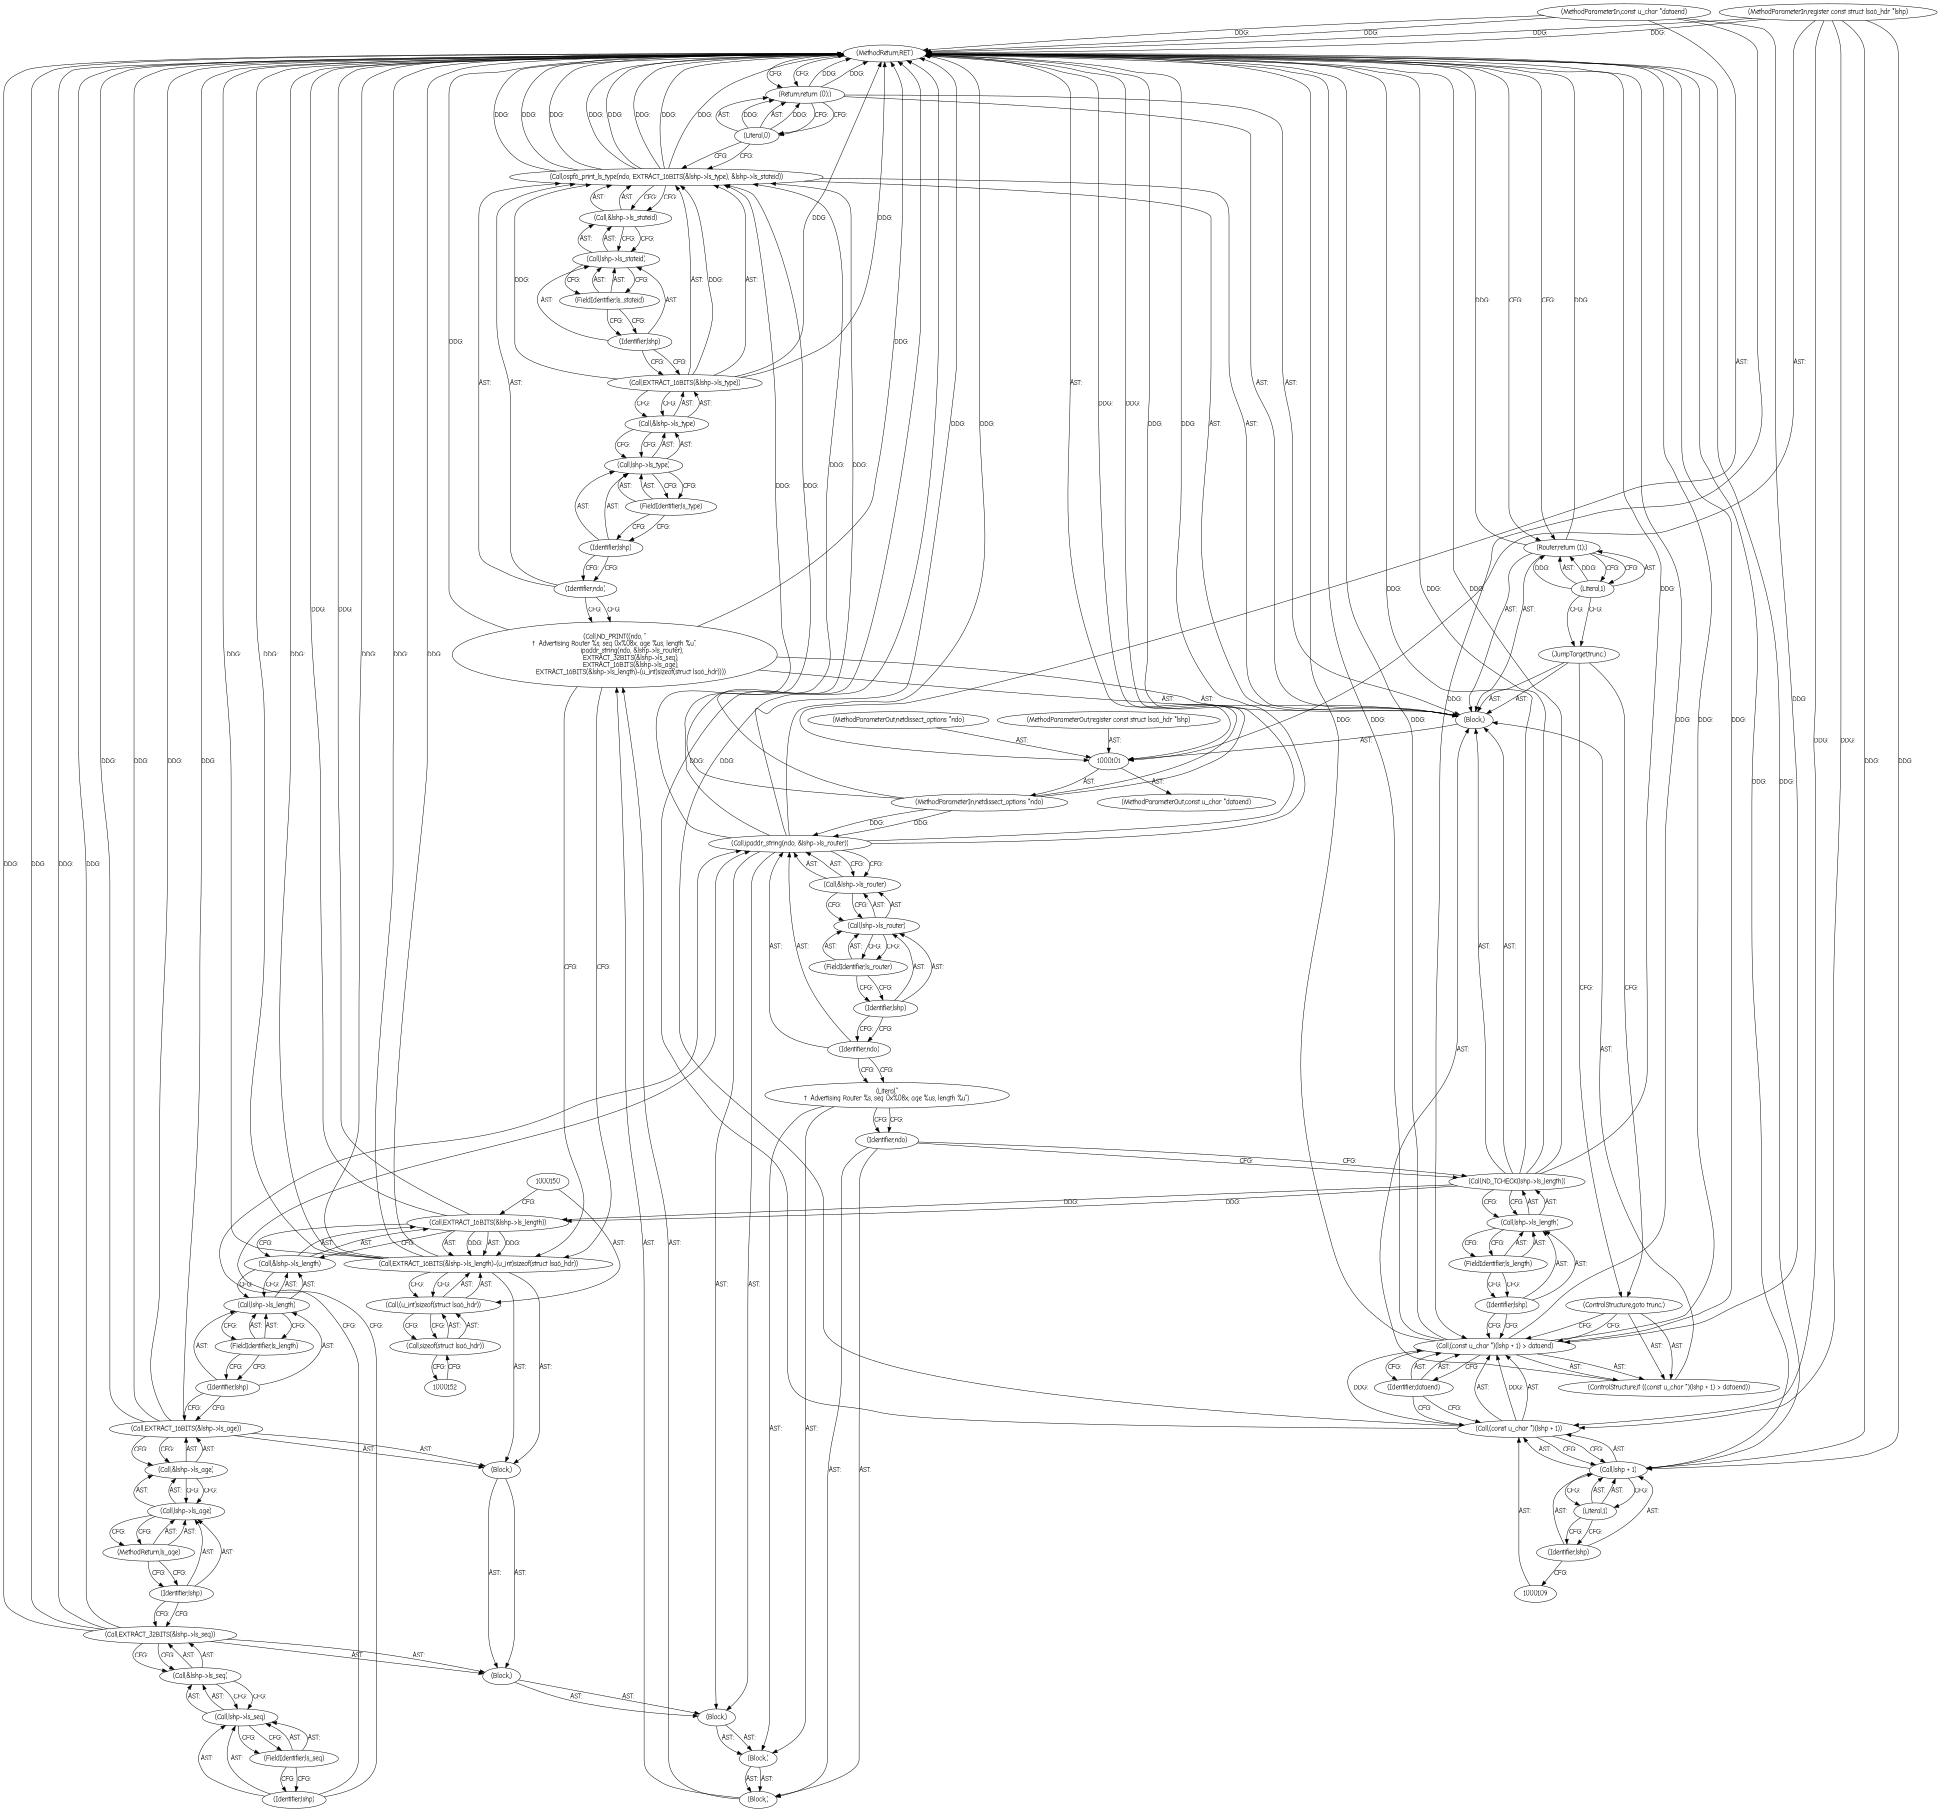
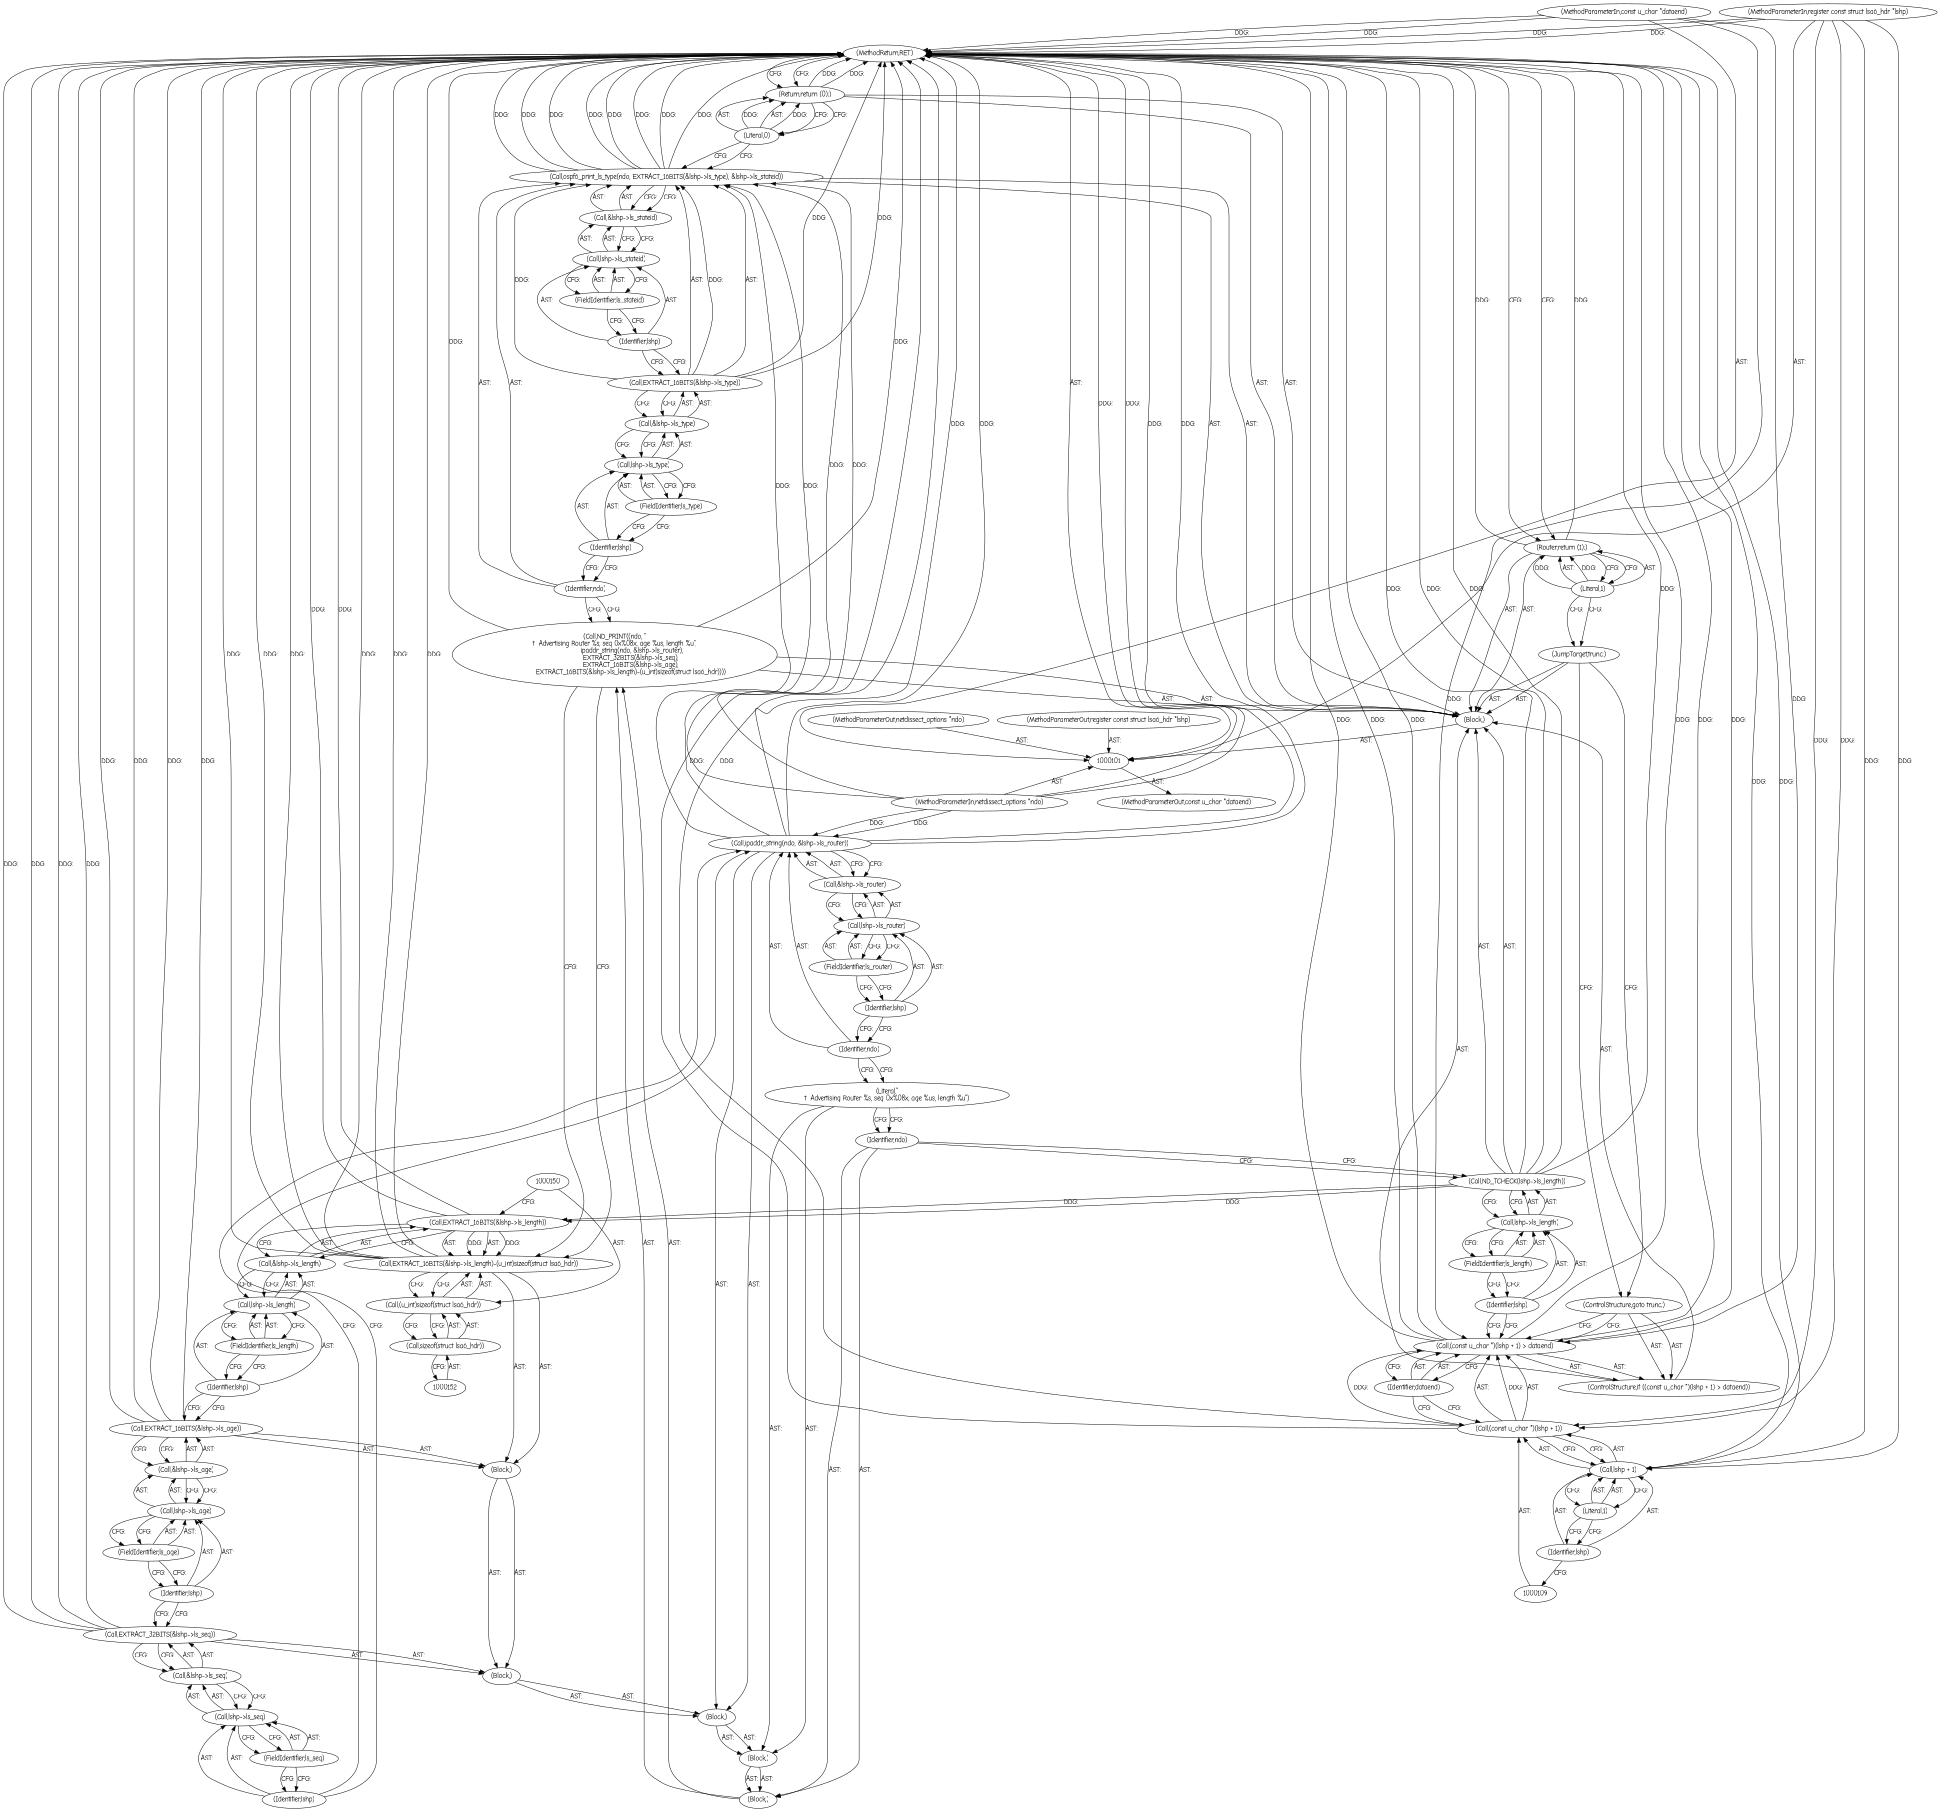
edge "1000101" -> "(MethodParameterIn,netdissect_options *ndo)": reversed
edge "1000152" -> "(Call,sizeof(struct lsa6_hdr))": label "CFG: " -> "AST: "
node "(MethodReturn,ls_age)": label "(MethodReturn,ls_age)" -> "(FieldIdentifier,ls_age)"
